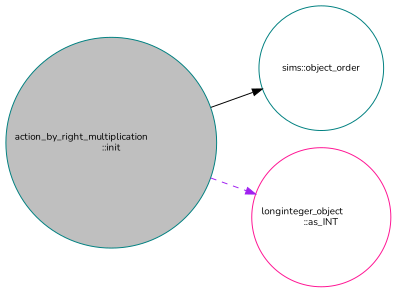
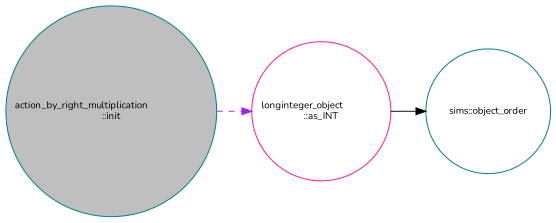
edge "action_by_right_multiplication ::init" -> "sims::object_order": now "longinteger_object ::as_INT" -> "sims::object_order"
